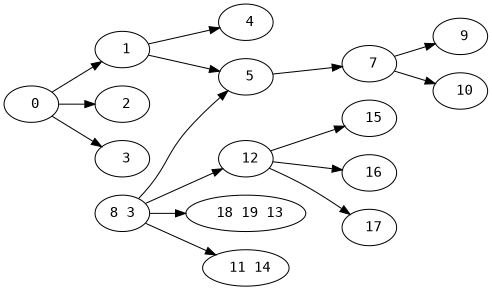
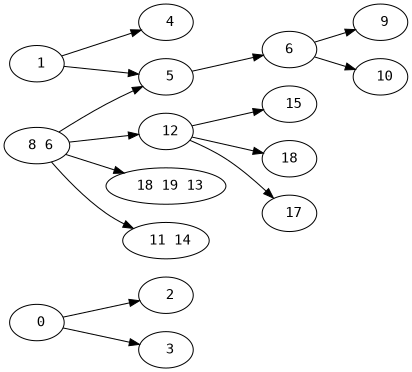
node "7": label "7" -> "6"
edge "0" -> "1": removed
node "16": label "16" -> "18"
node "8 3": label "8 3" -> "8 6"
